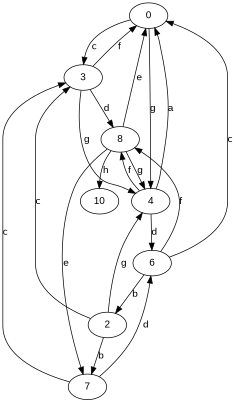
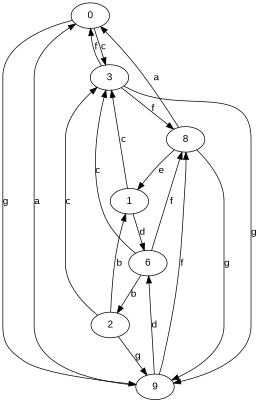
edge "8" -> "0": label "e" -> "a"
edge "3" -> "8": label "d" -> "f"
edge "6" -> "0": now "6" -> "3"
node "10": removed
node "4": label "4" -> "9"
node "7": label "7" -> "1"
